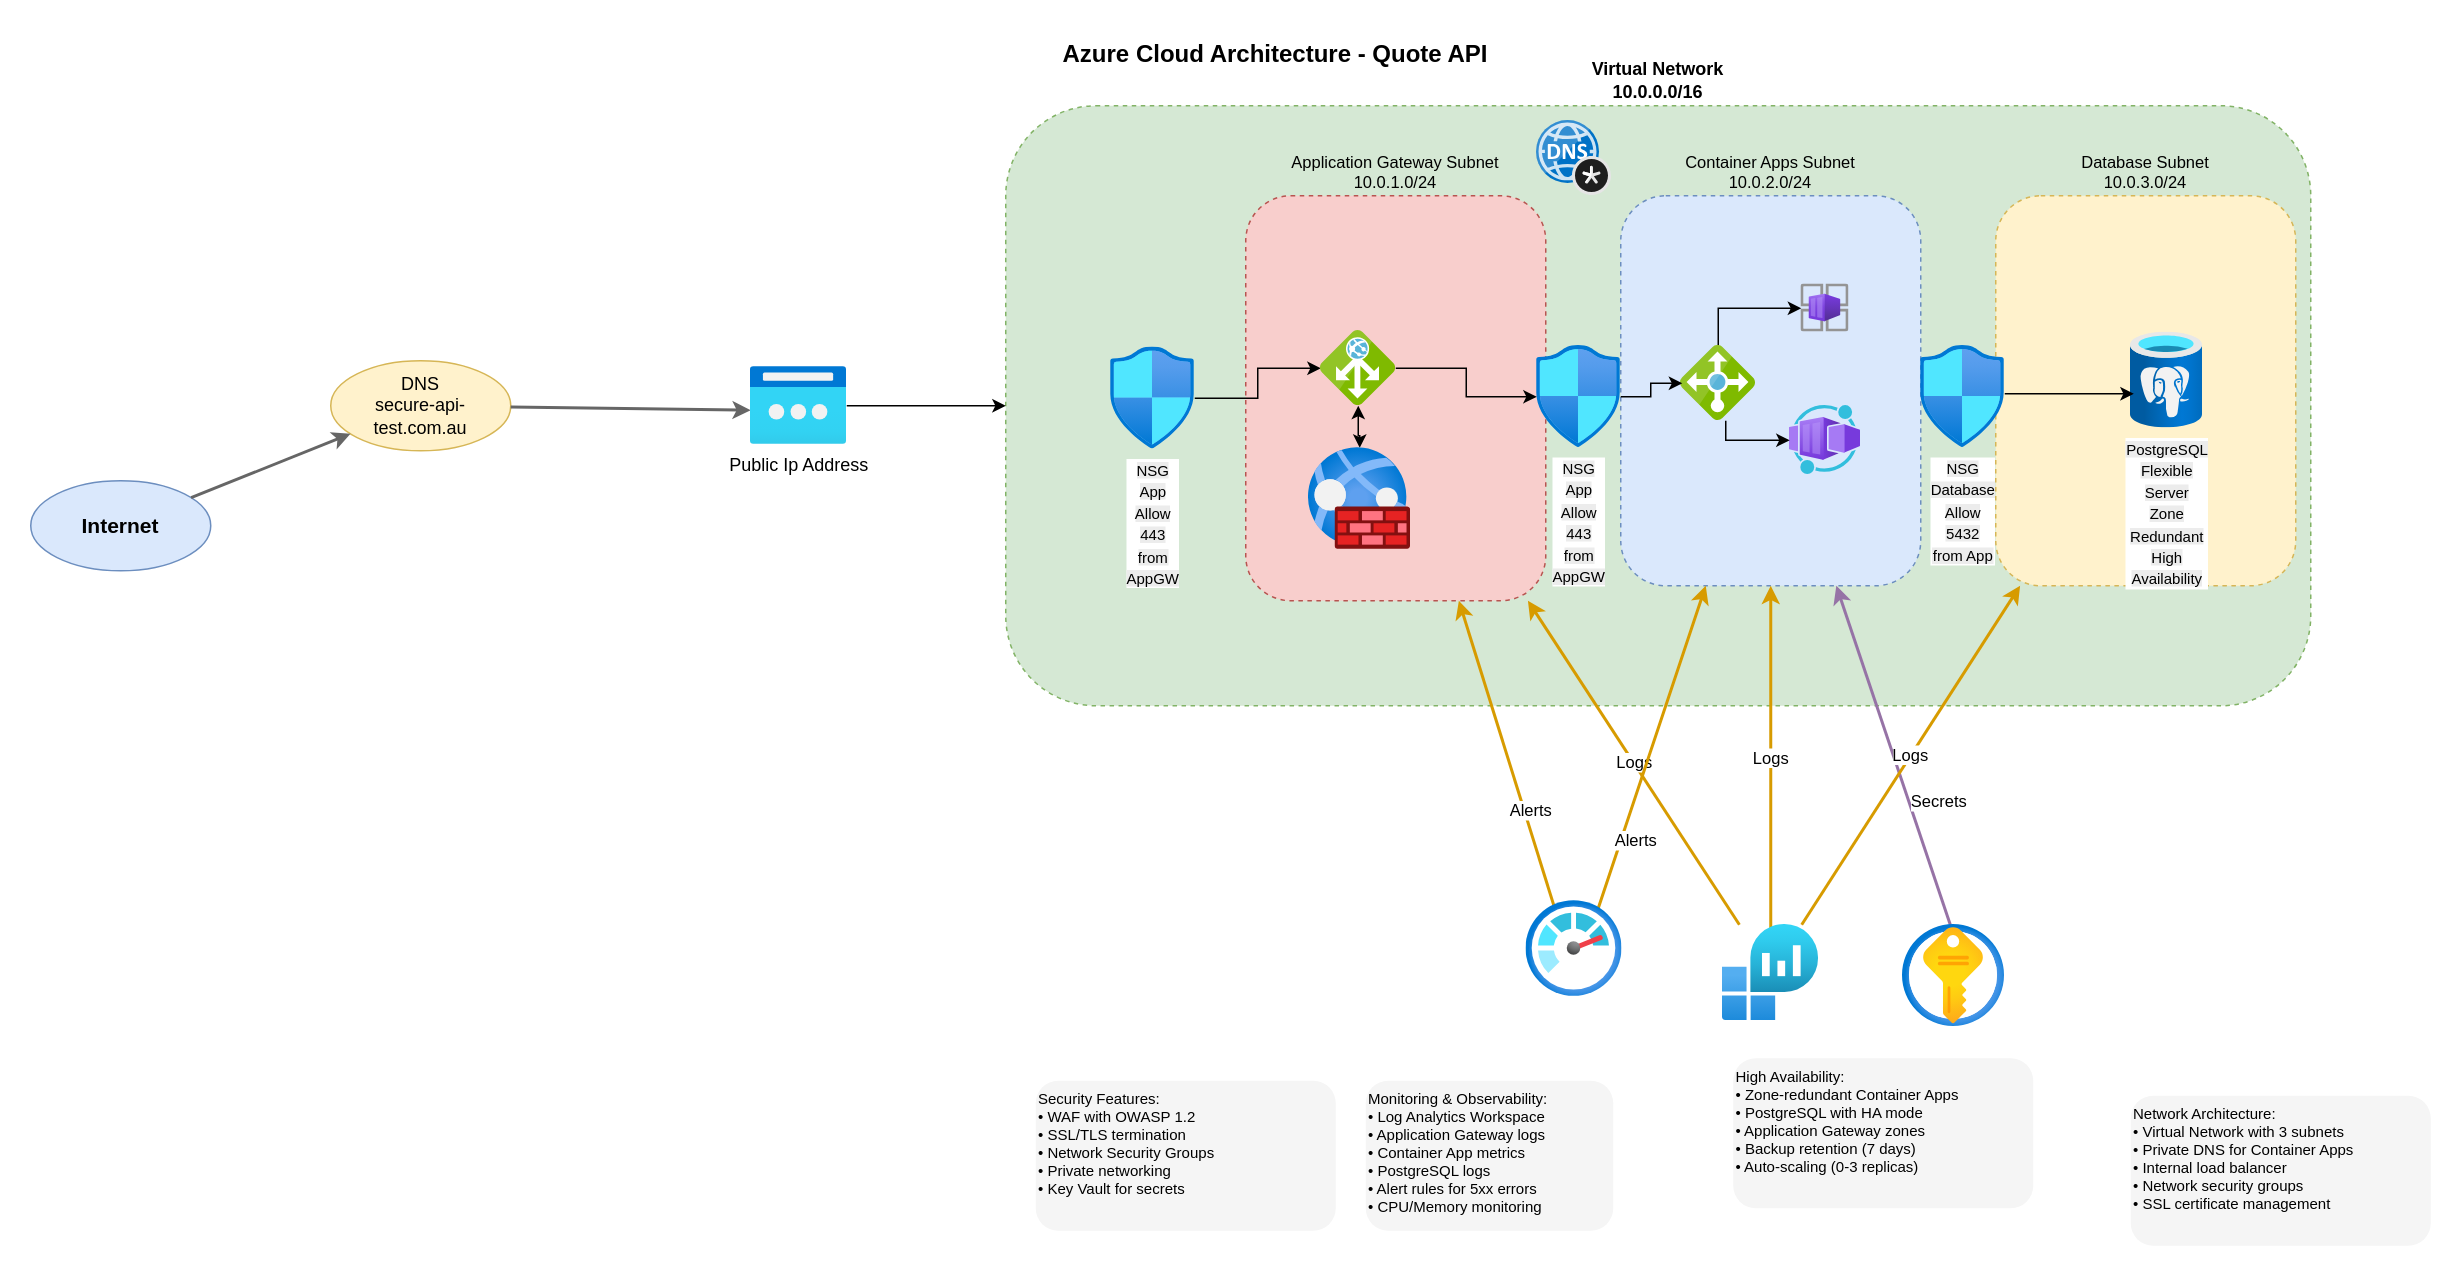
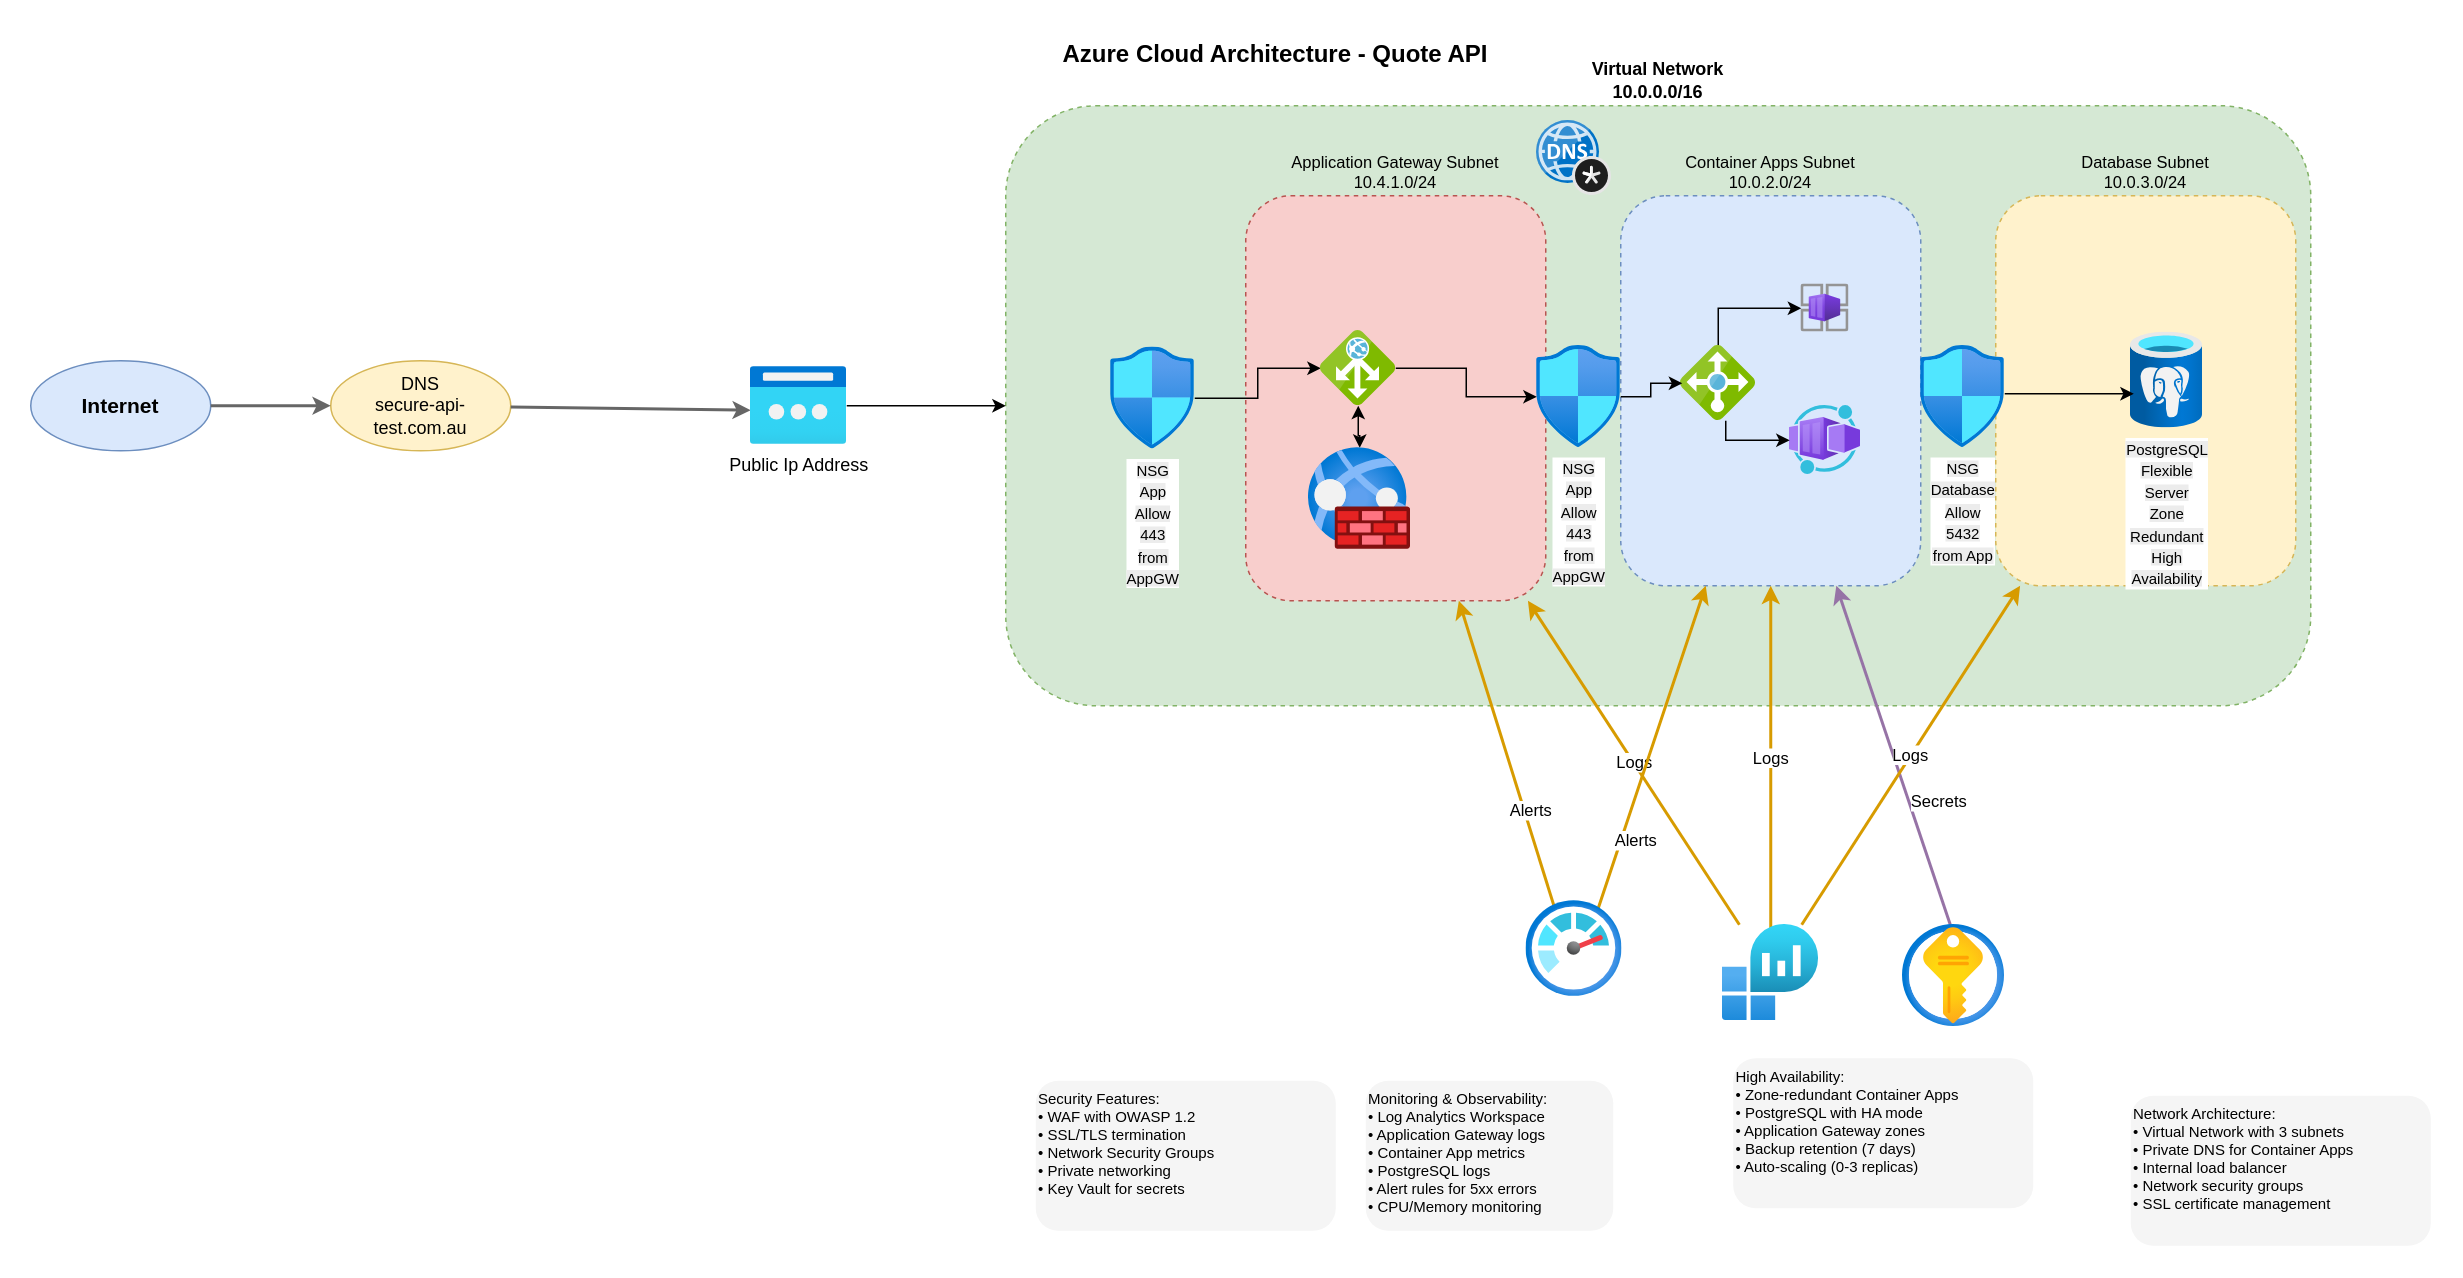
node "Application Gateway Subnet 10.0.1.0/24": label "Application Gateway Subnet 10.0.1.0/24" -> "Application Gateway Subnet 10.4.1.0/24"
node "Internet": moved (121, 526) -> (121, 406)
